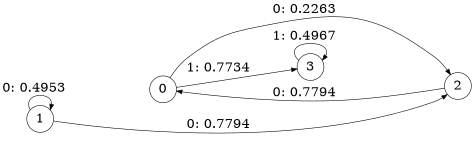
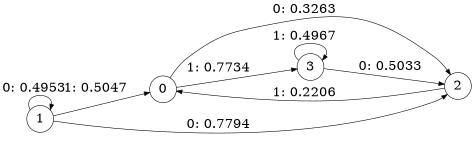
edge "0" -> "2": label "0: 0.2263   " -> "0: 0.3263   "
edge "3" -> "2": added, label "0: 0.5033"
edge "2" -> "0": label "0: 0.7794   " -> "1: 0.2206   "
edge "1" -> "0": added, label "1: 0.5047"
